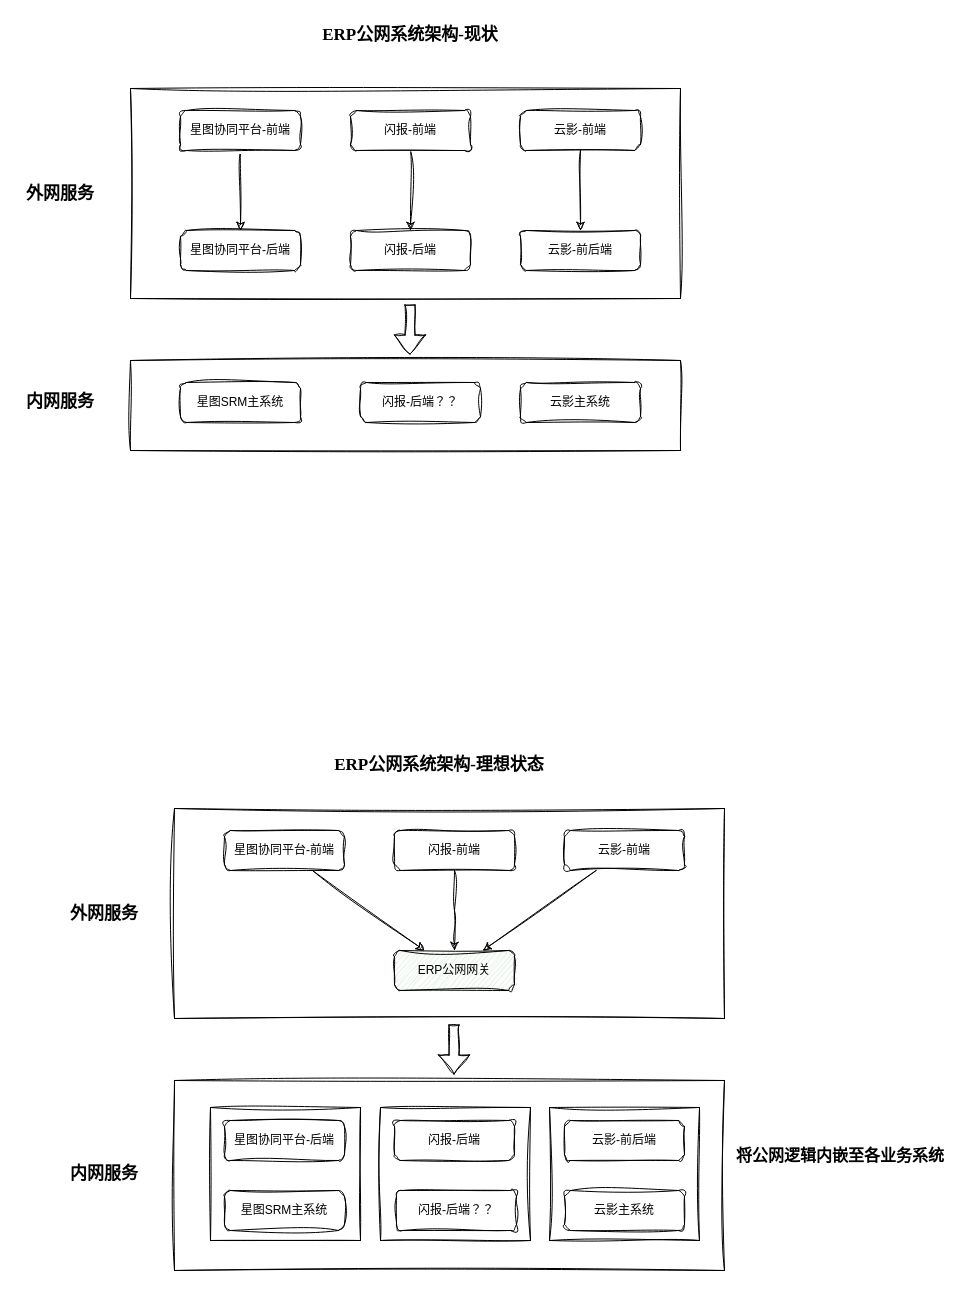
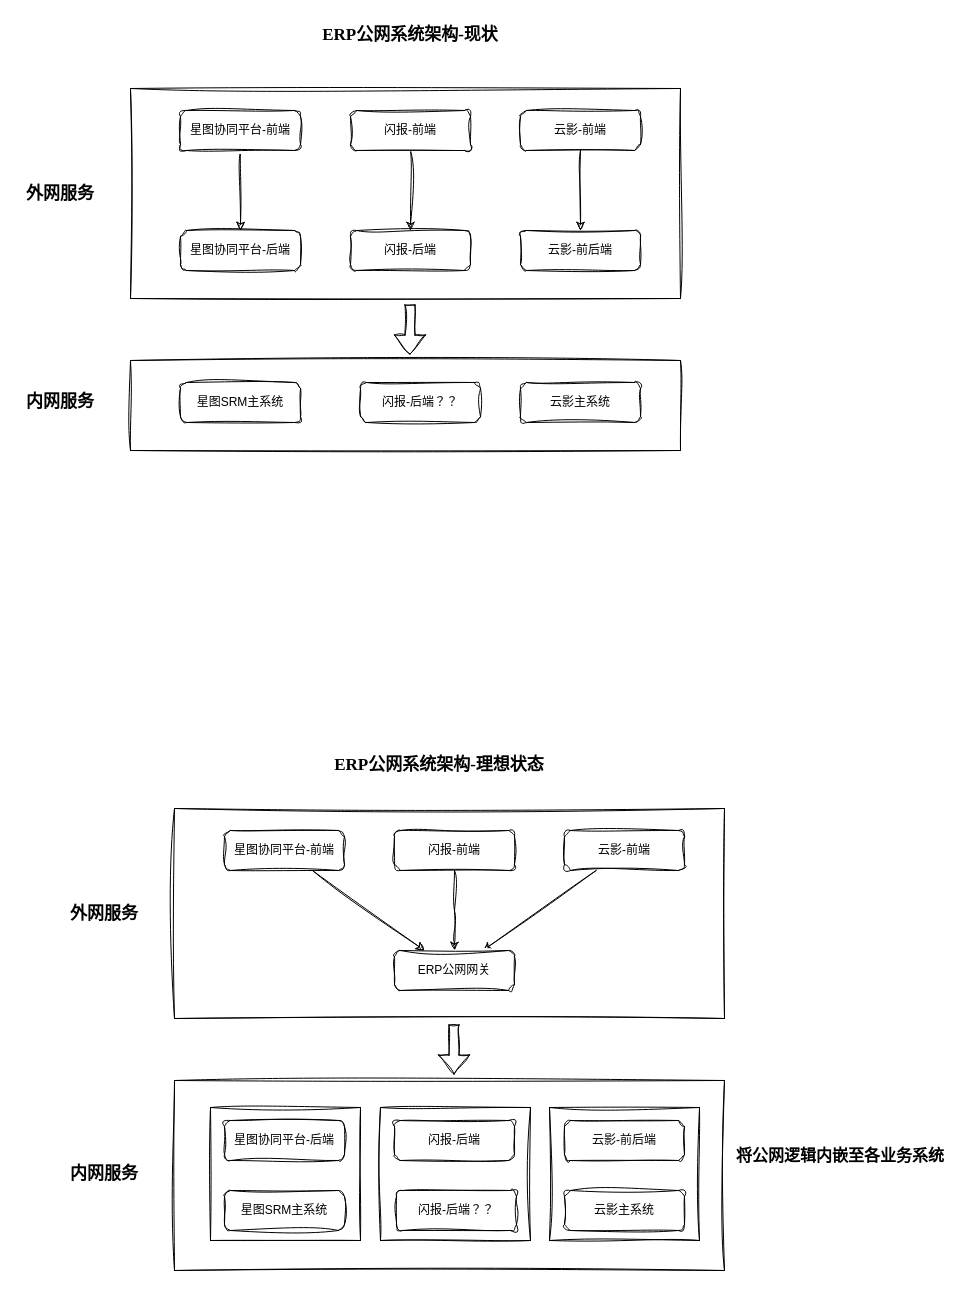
node "ERP公网网关": fillcolor #d5e8d4 -> #ffffff
